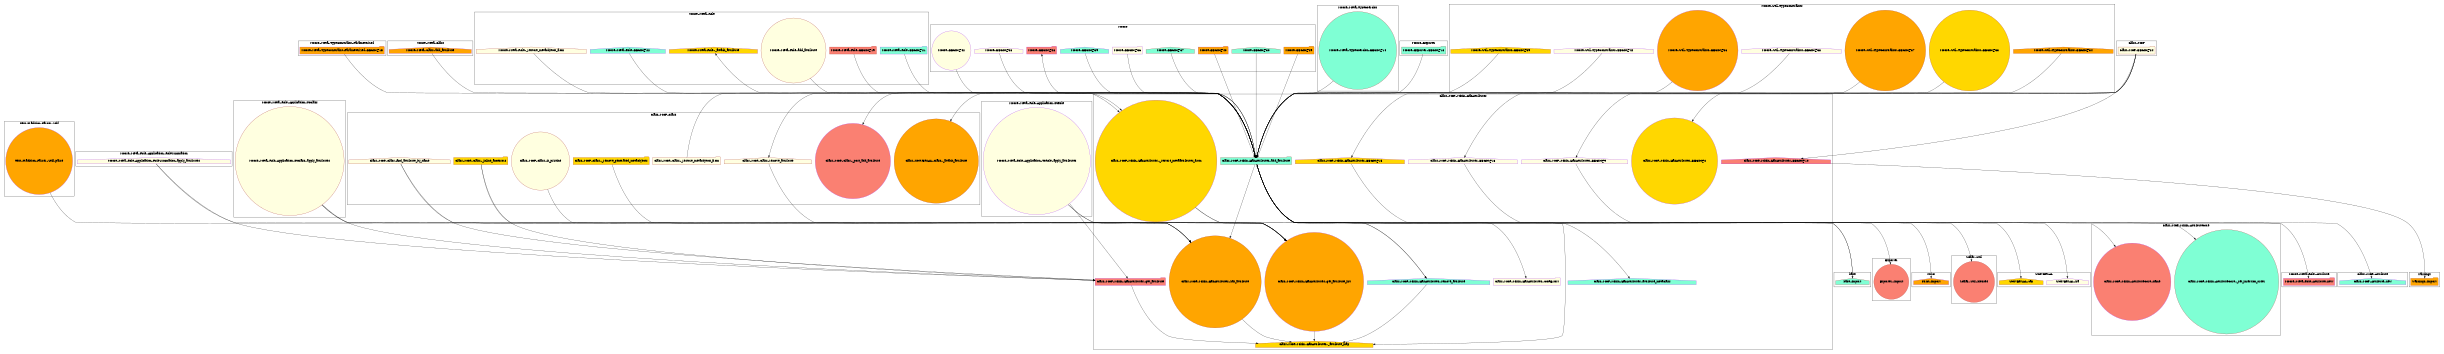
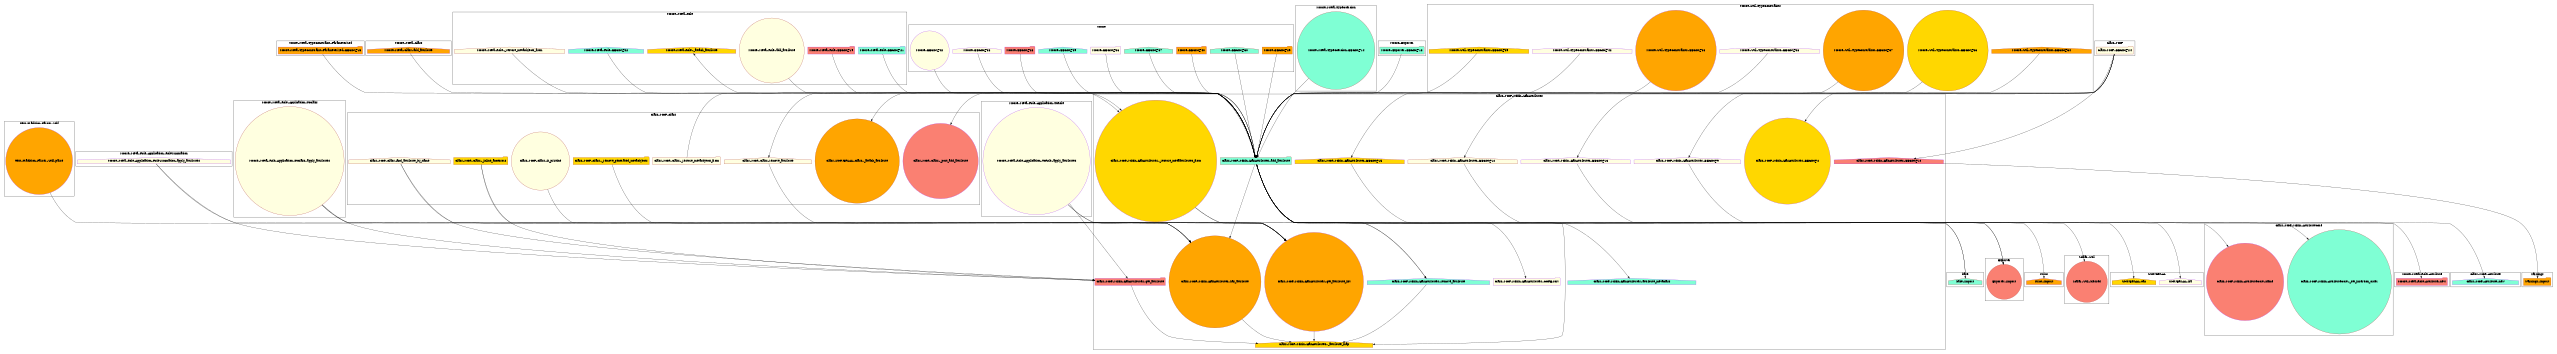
node "Moose::Meta::Role::BEGIN@19": color brown -> purple
edge "Class::MOP::Mixin::HasAttributes::add_attribute" -> "Moose::BEGIN@28": reversed
node "Class::MOP::Mixin::HasAttributes::BEGIN@12": added
